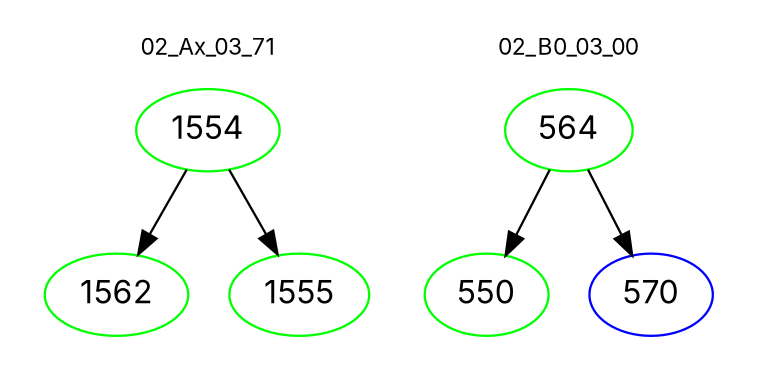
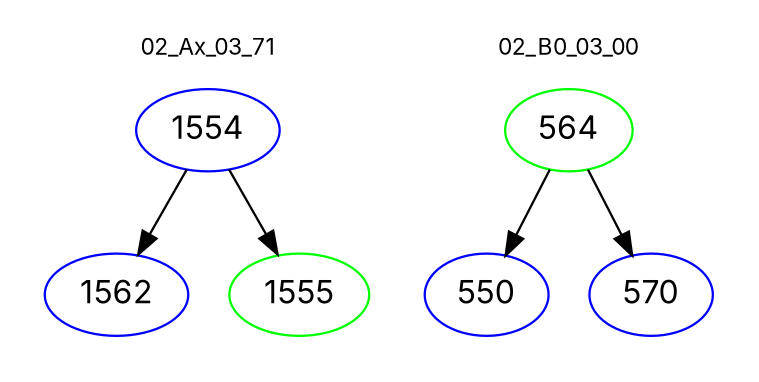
node "1554": color green -> blue
node "1562": color green -> blue
node "550": color green -> blue
